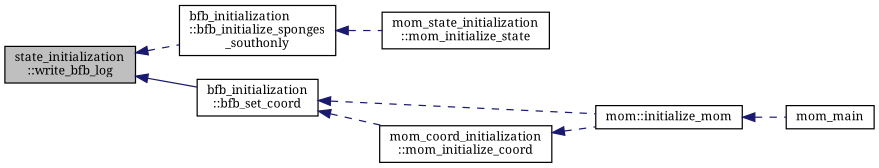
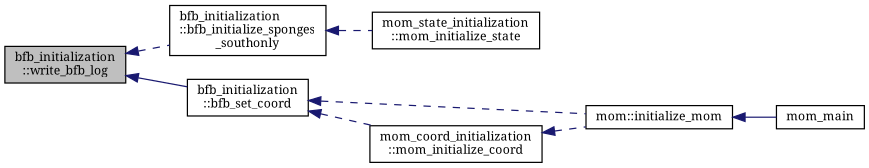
node "state_initialization ::write_bfb_log": label "state_initialization ::write_bfb_log" -> "bfb_initialization ::write_bfb_log"
edge "mom_main" -> "mom::initialize_mom": style dashed -> solid
